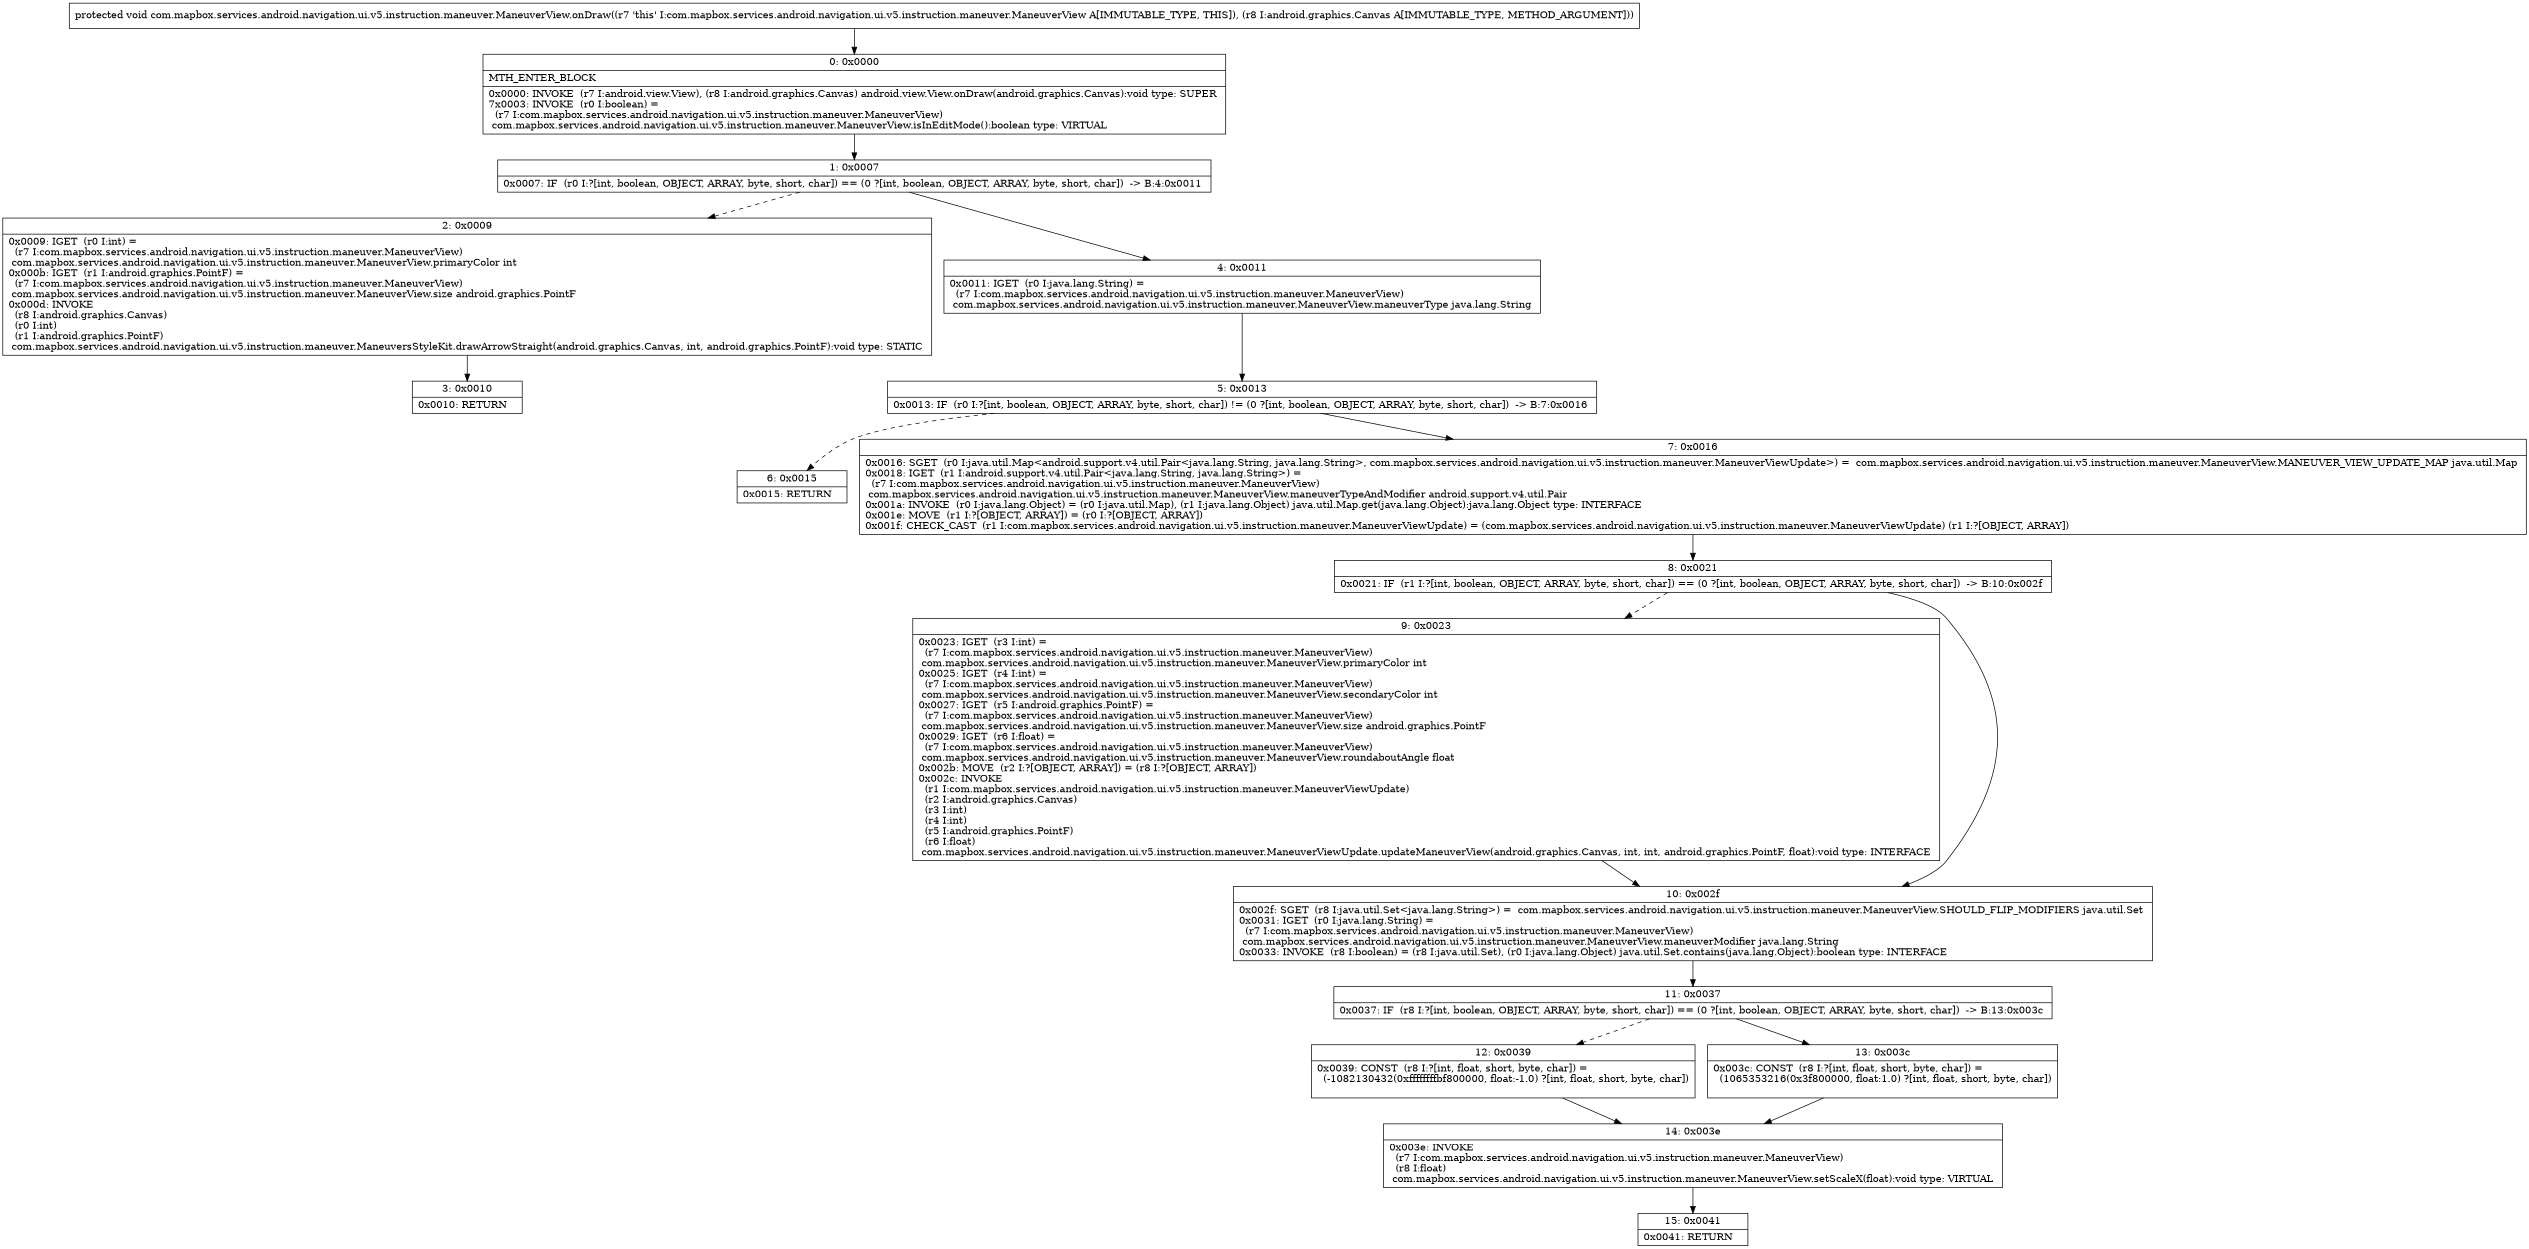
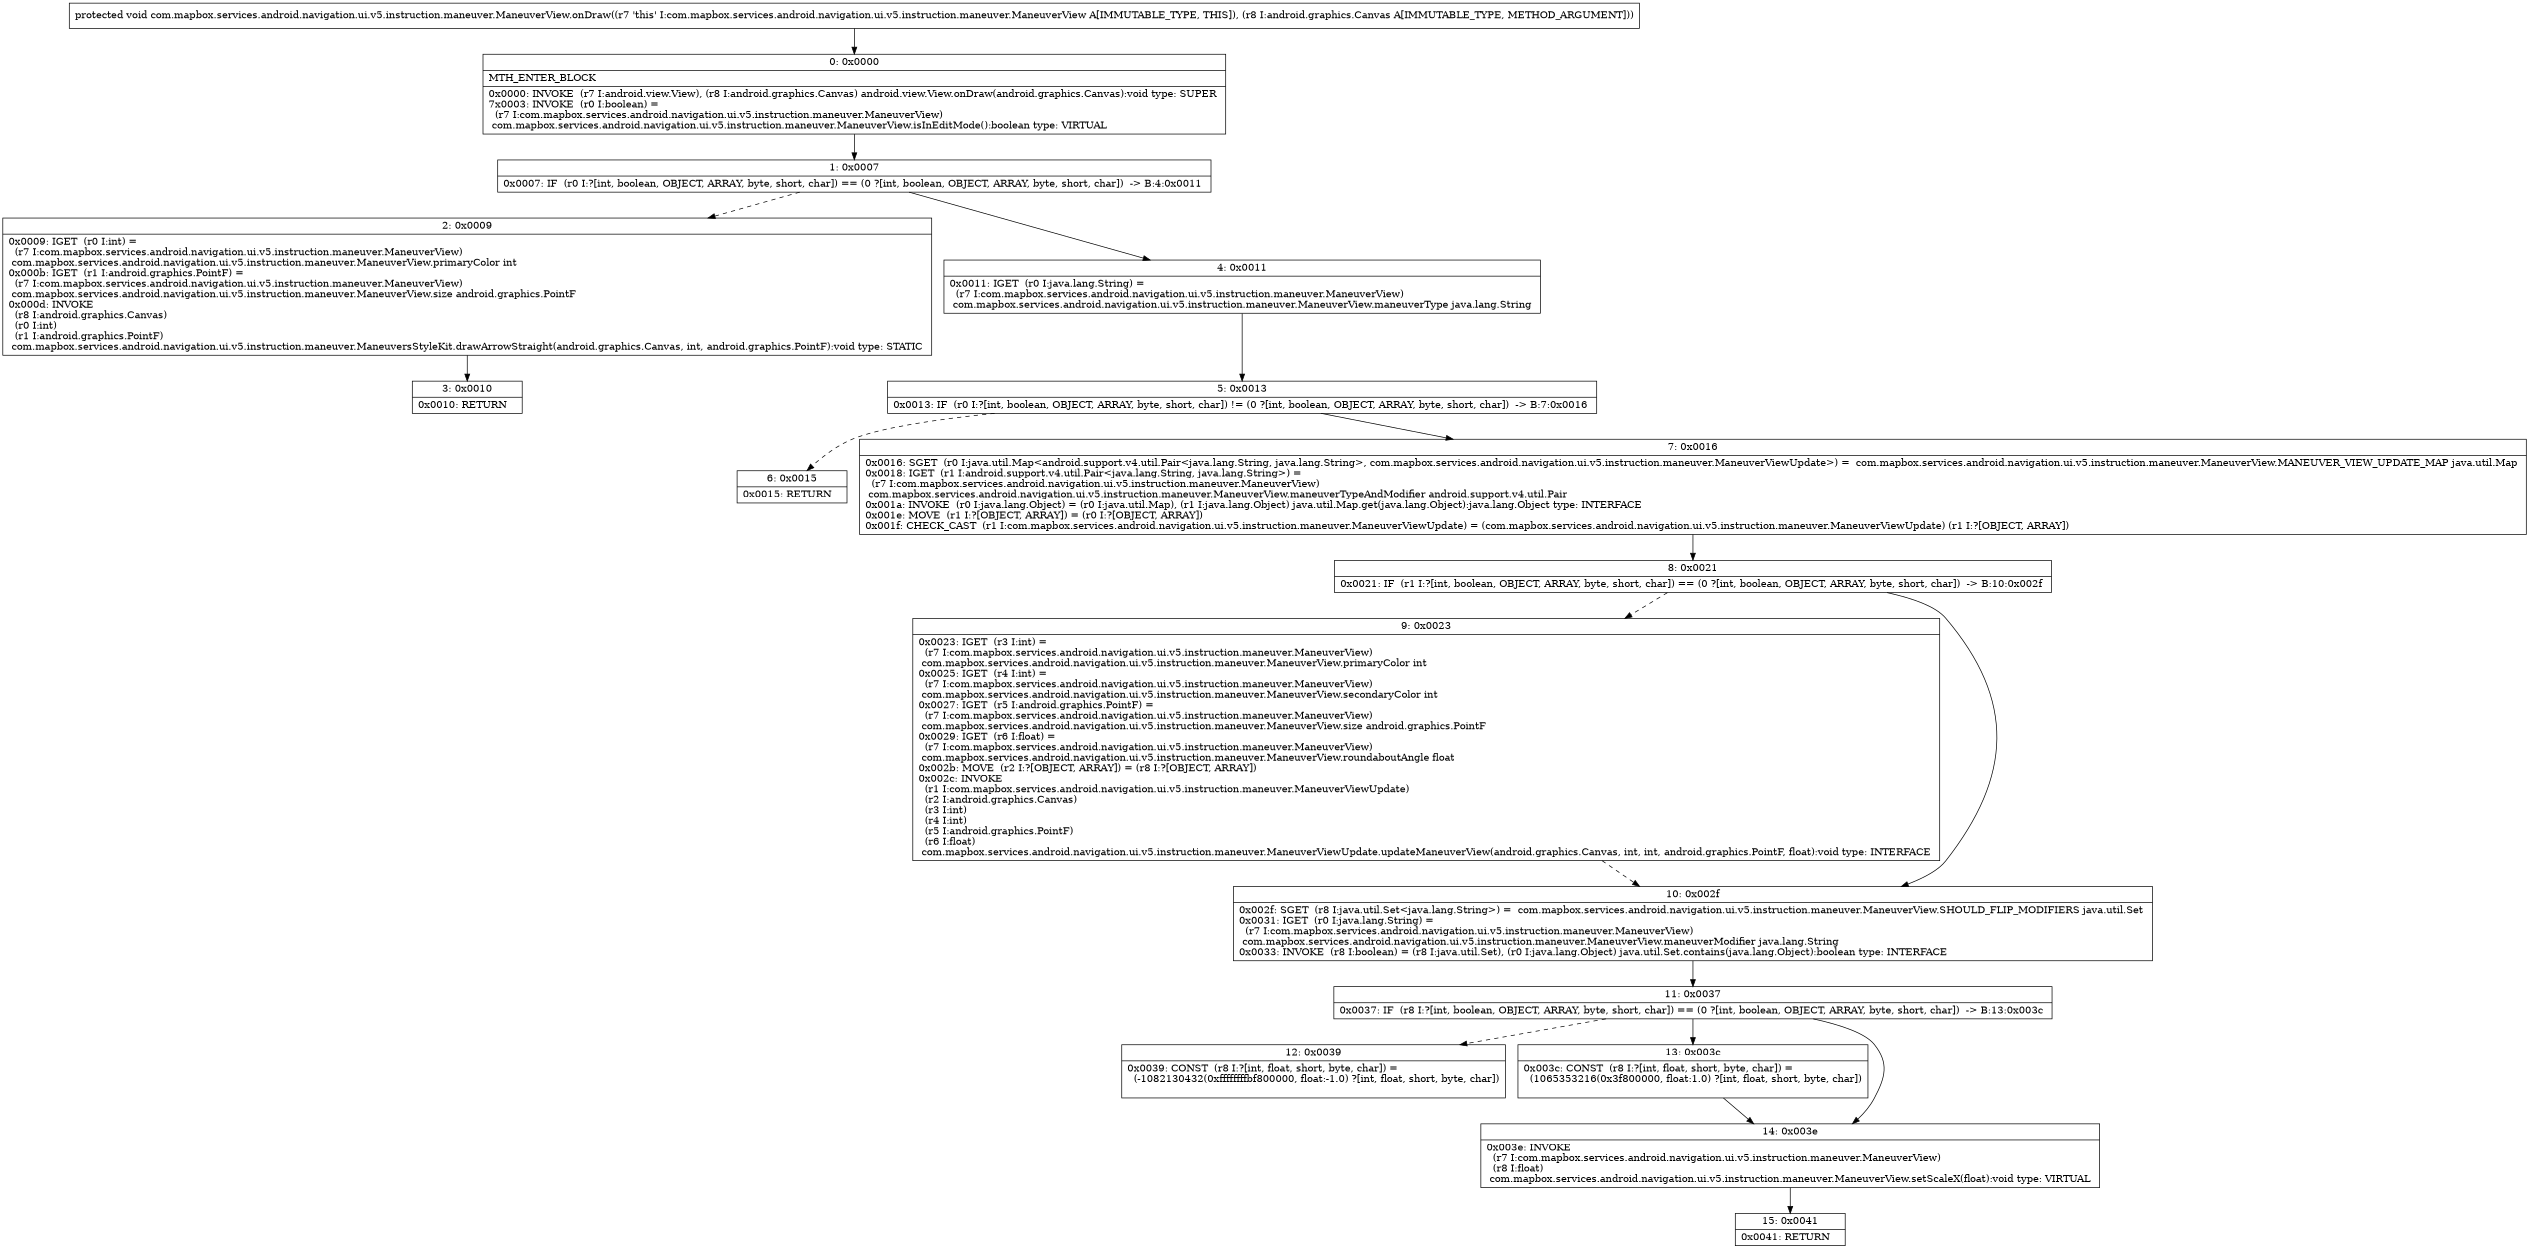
edge "9: 0x0023" -> "10: 0x002f": style solid -> dashed
edge "12: 0x0039" -> "14: 0x003e": now "11: 0x0037" -> "14: 0x003e"
